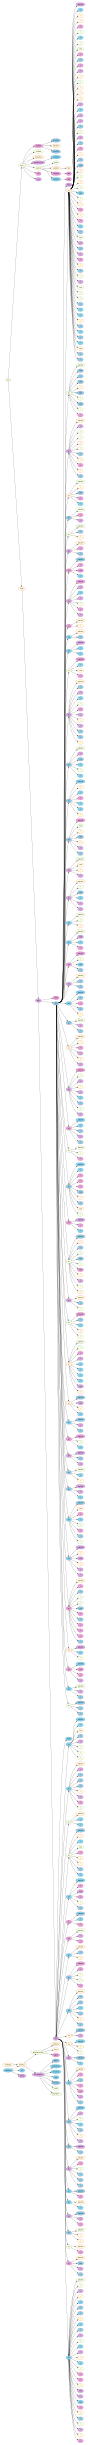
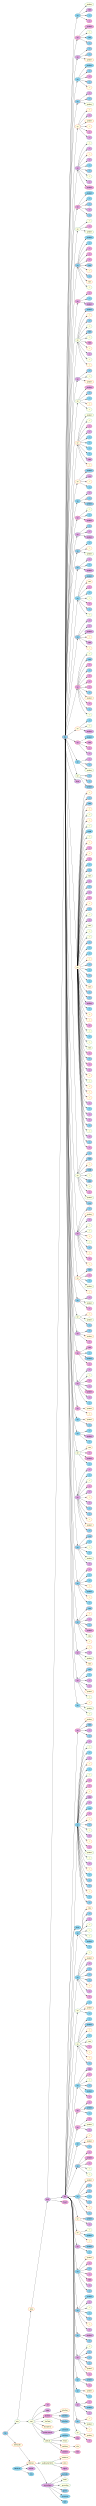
node "inspiration": removed
node "TEI": added
